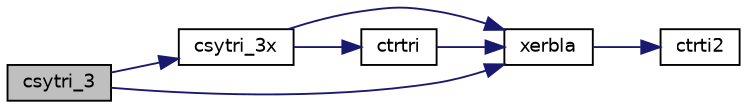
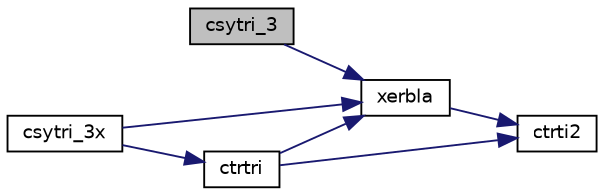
edge "csytri_3" -> "csytri_3x": removed
edge "ctrtri" -> "ctrti2": added
